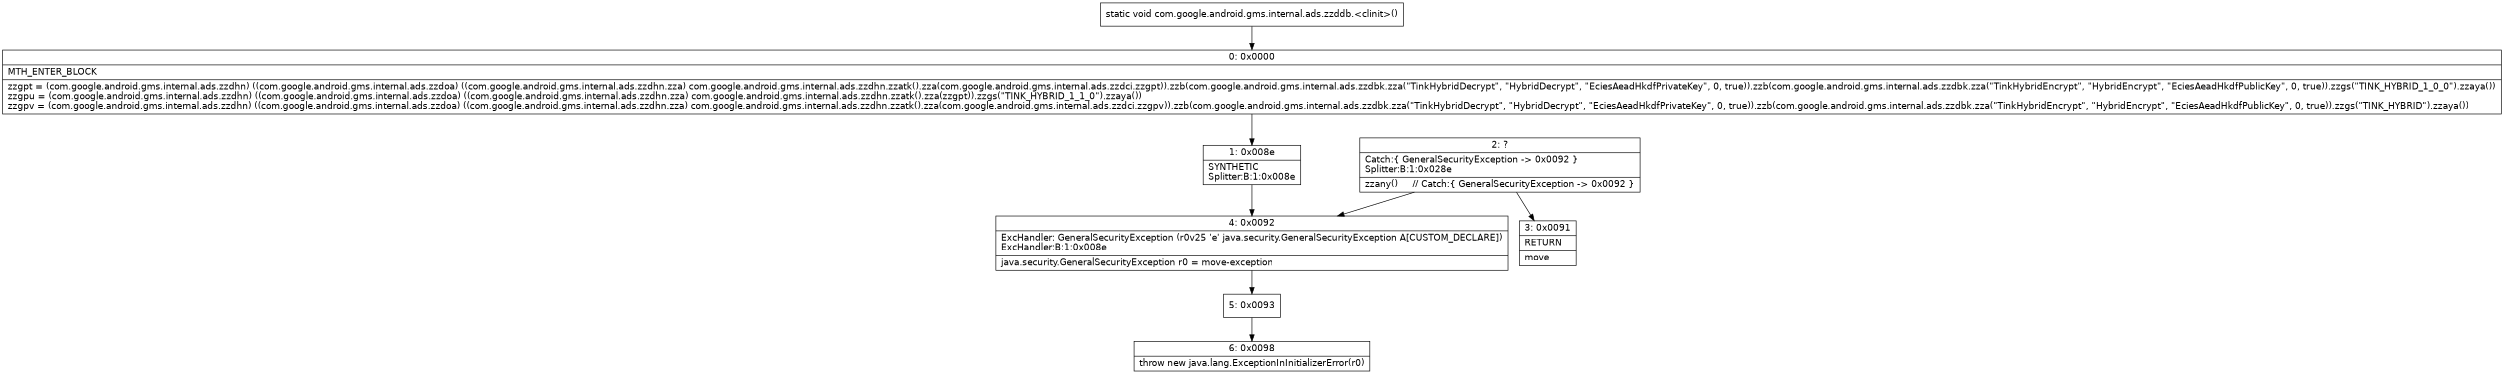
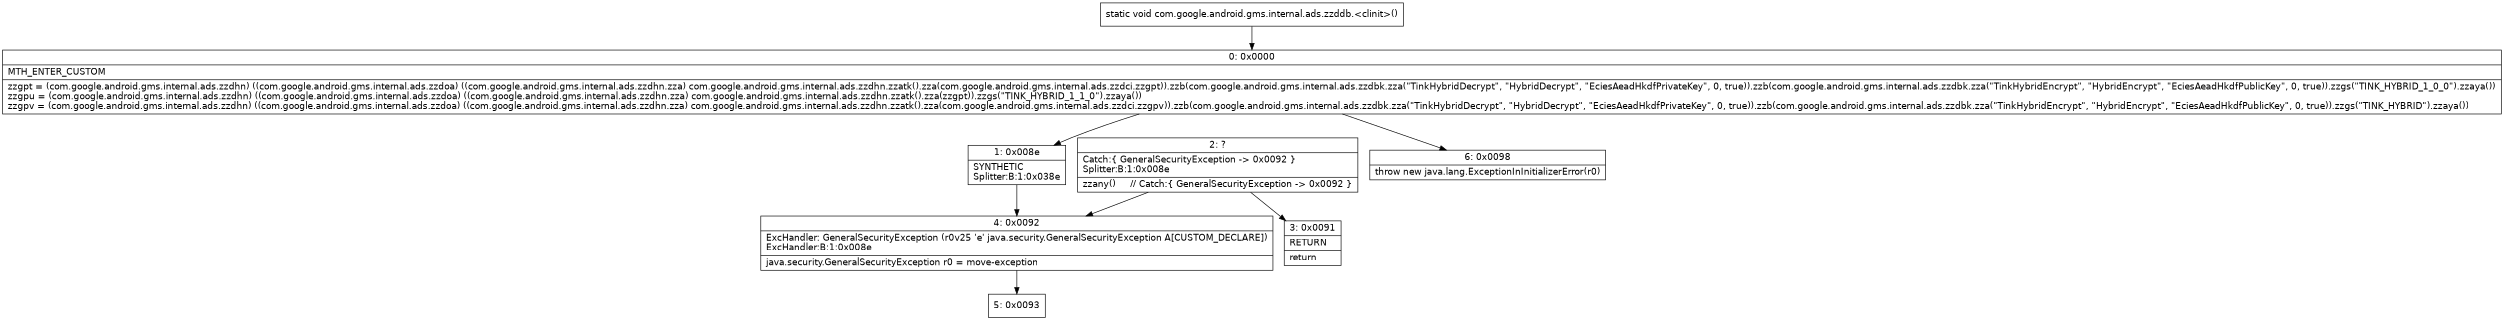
node "0: 0x0000": text "MTH_ENTER_BLOCK" -> "MTH_ENTER_CUSTOM"
node "2: ?": text "Splitter:B:1:0x028e" -> "Splitter:B:1:0x008e"
node "1: 0x008e": text "Splitter:B:1:0x008e" -> "Splitter:B:1:0x038e"
node "3: 0x0091": text "move" -> "return"
edge "5: 0x0093" -> "6: 0x0098": now "0: 0x0000" -> "6: 0x0098"
